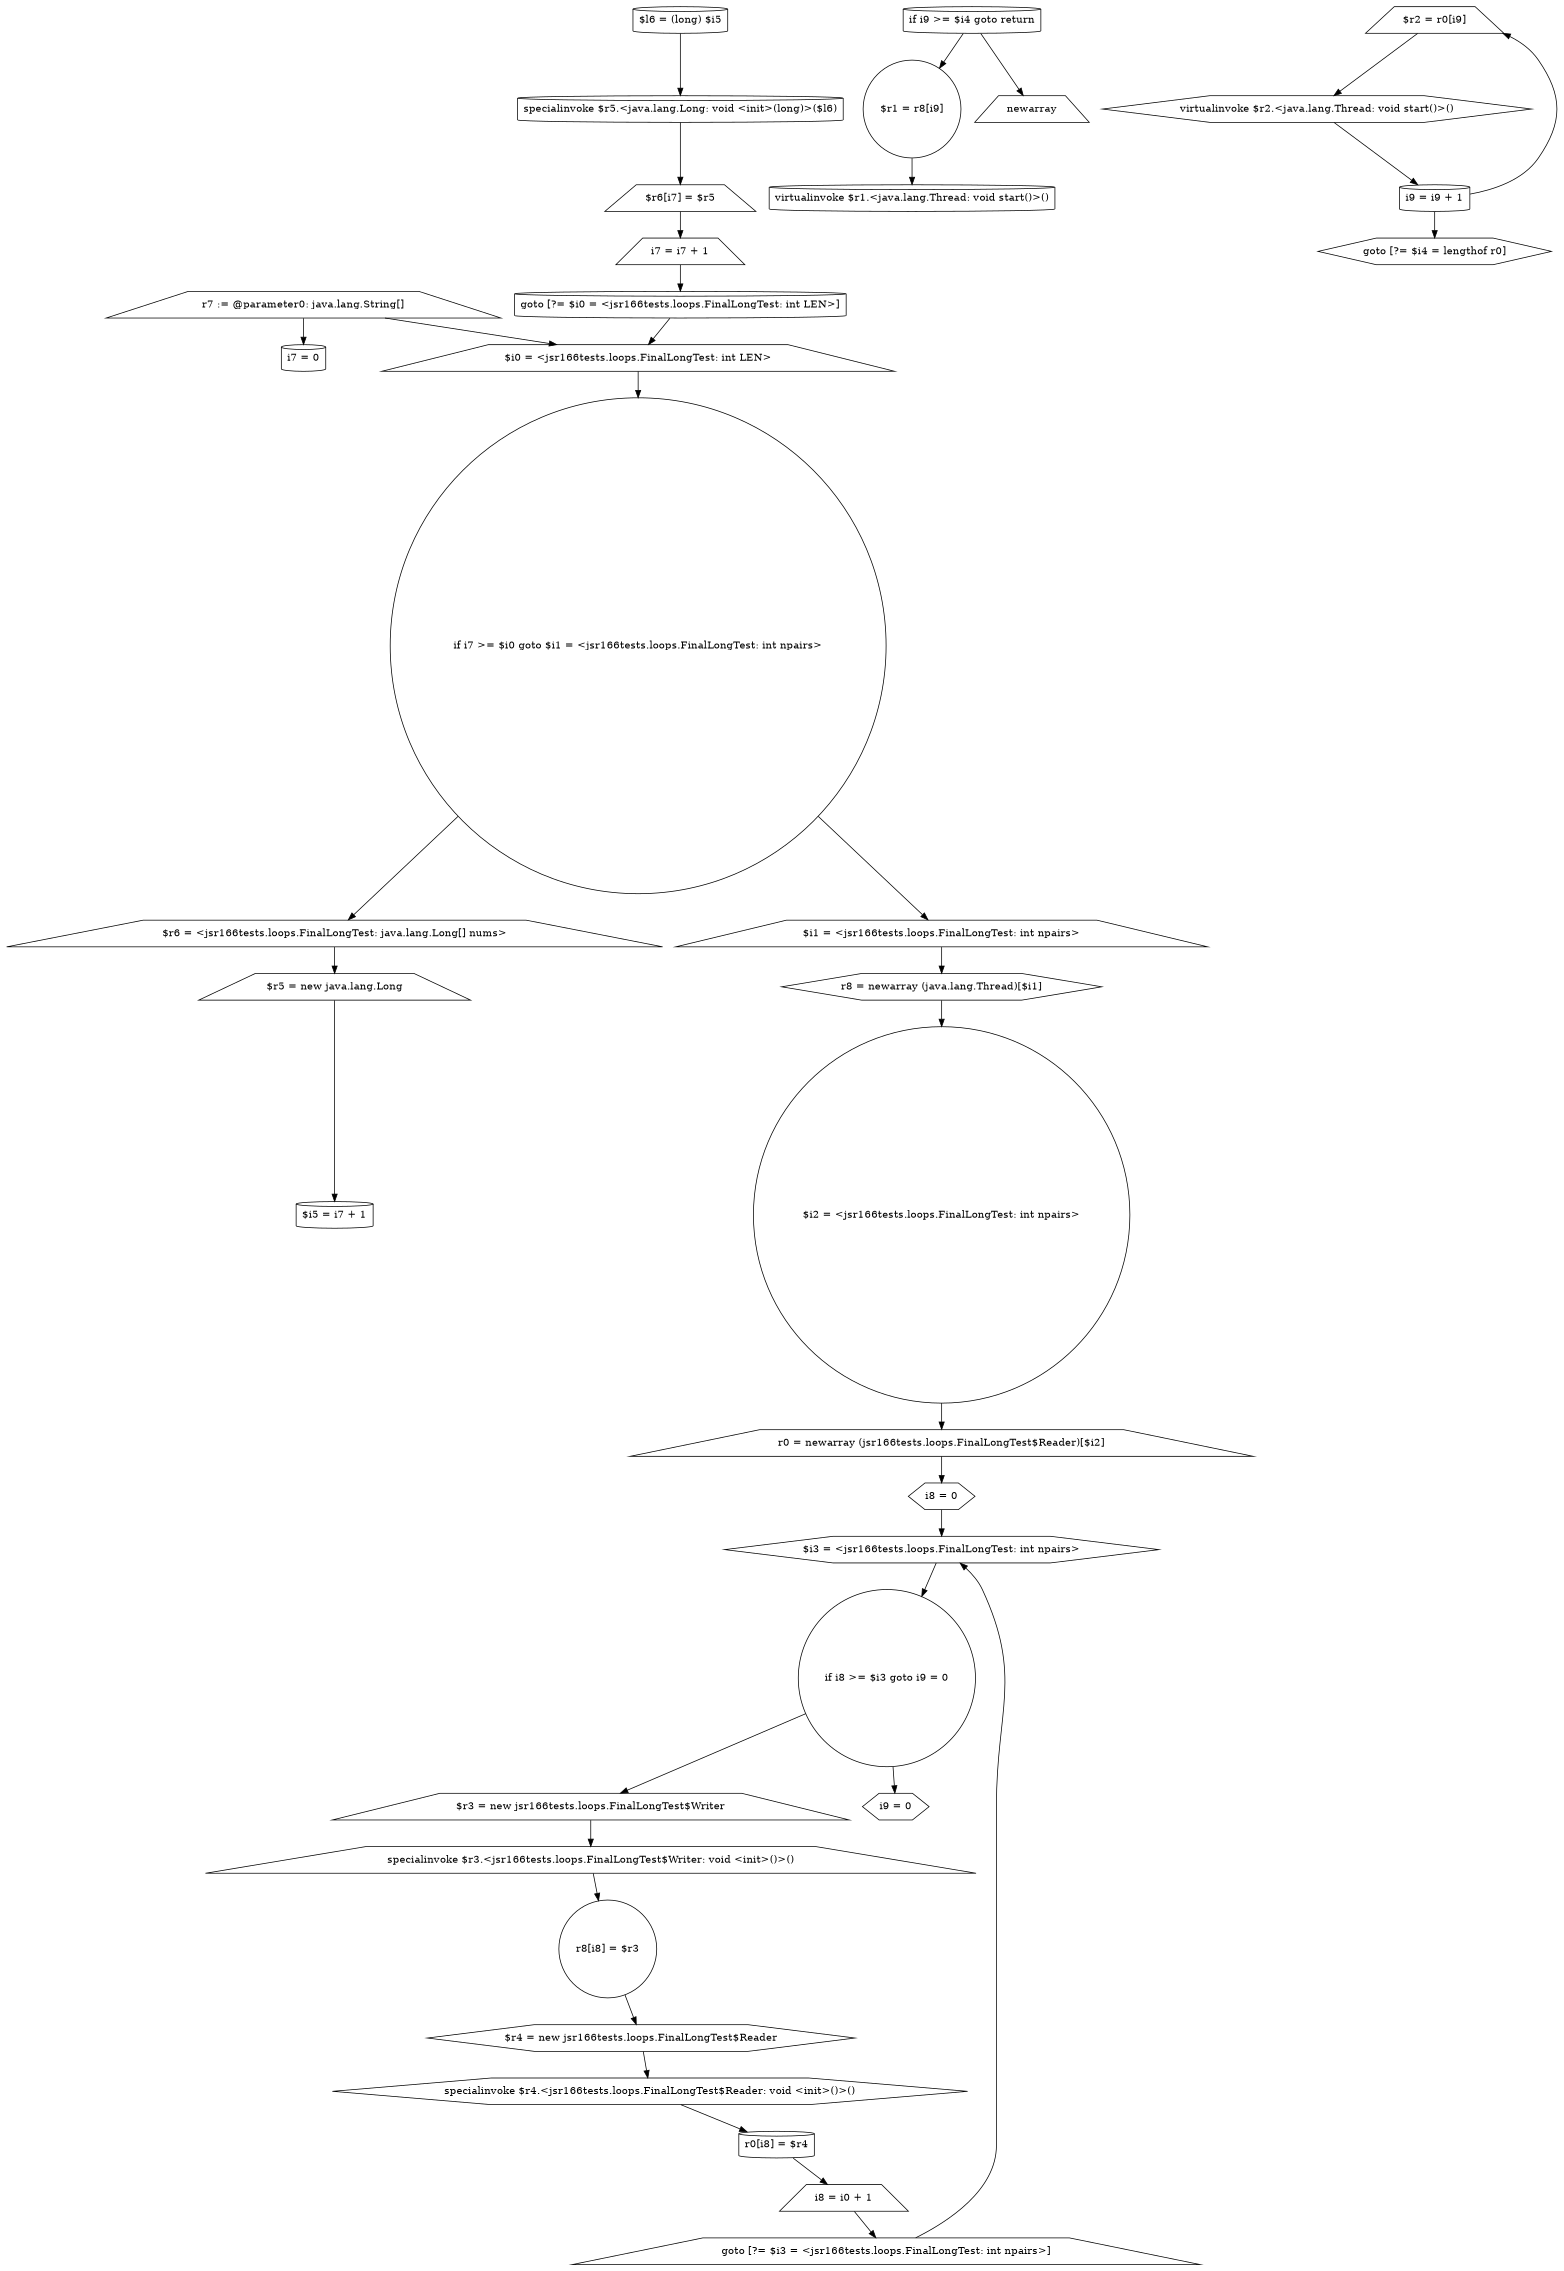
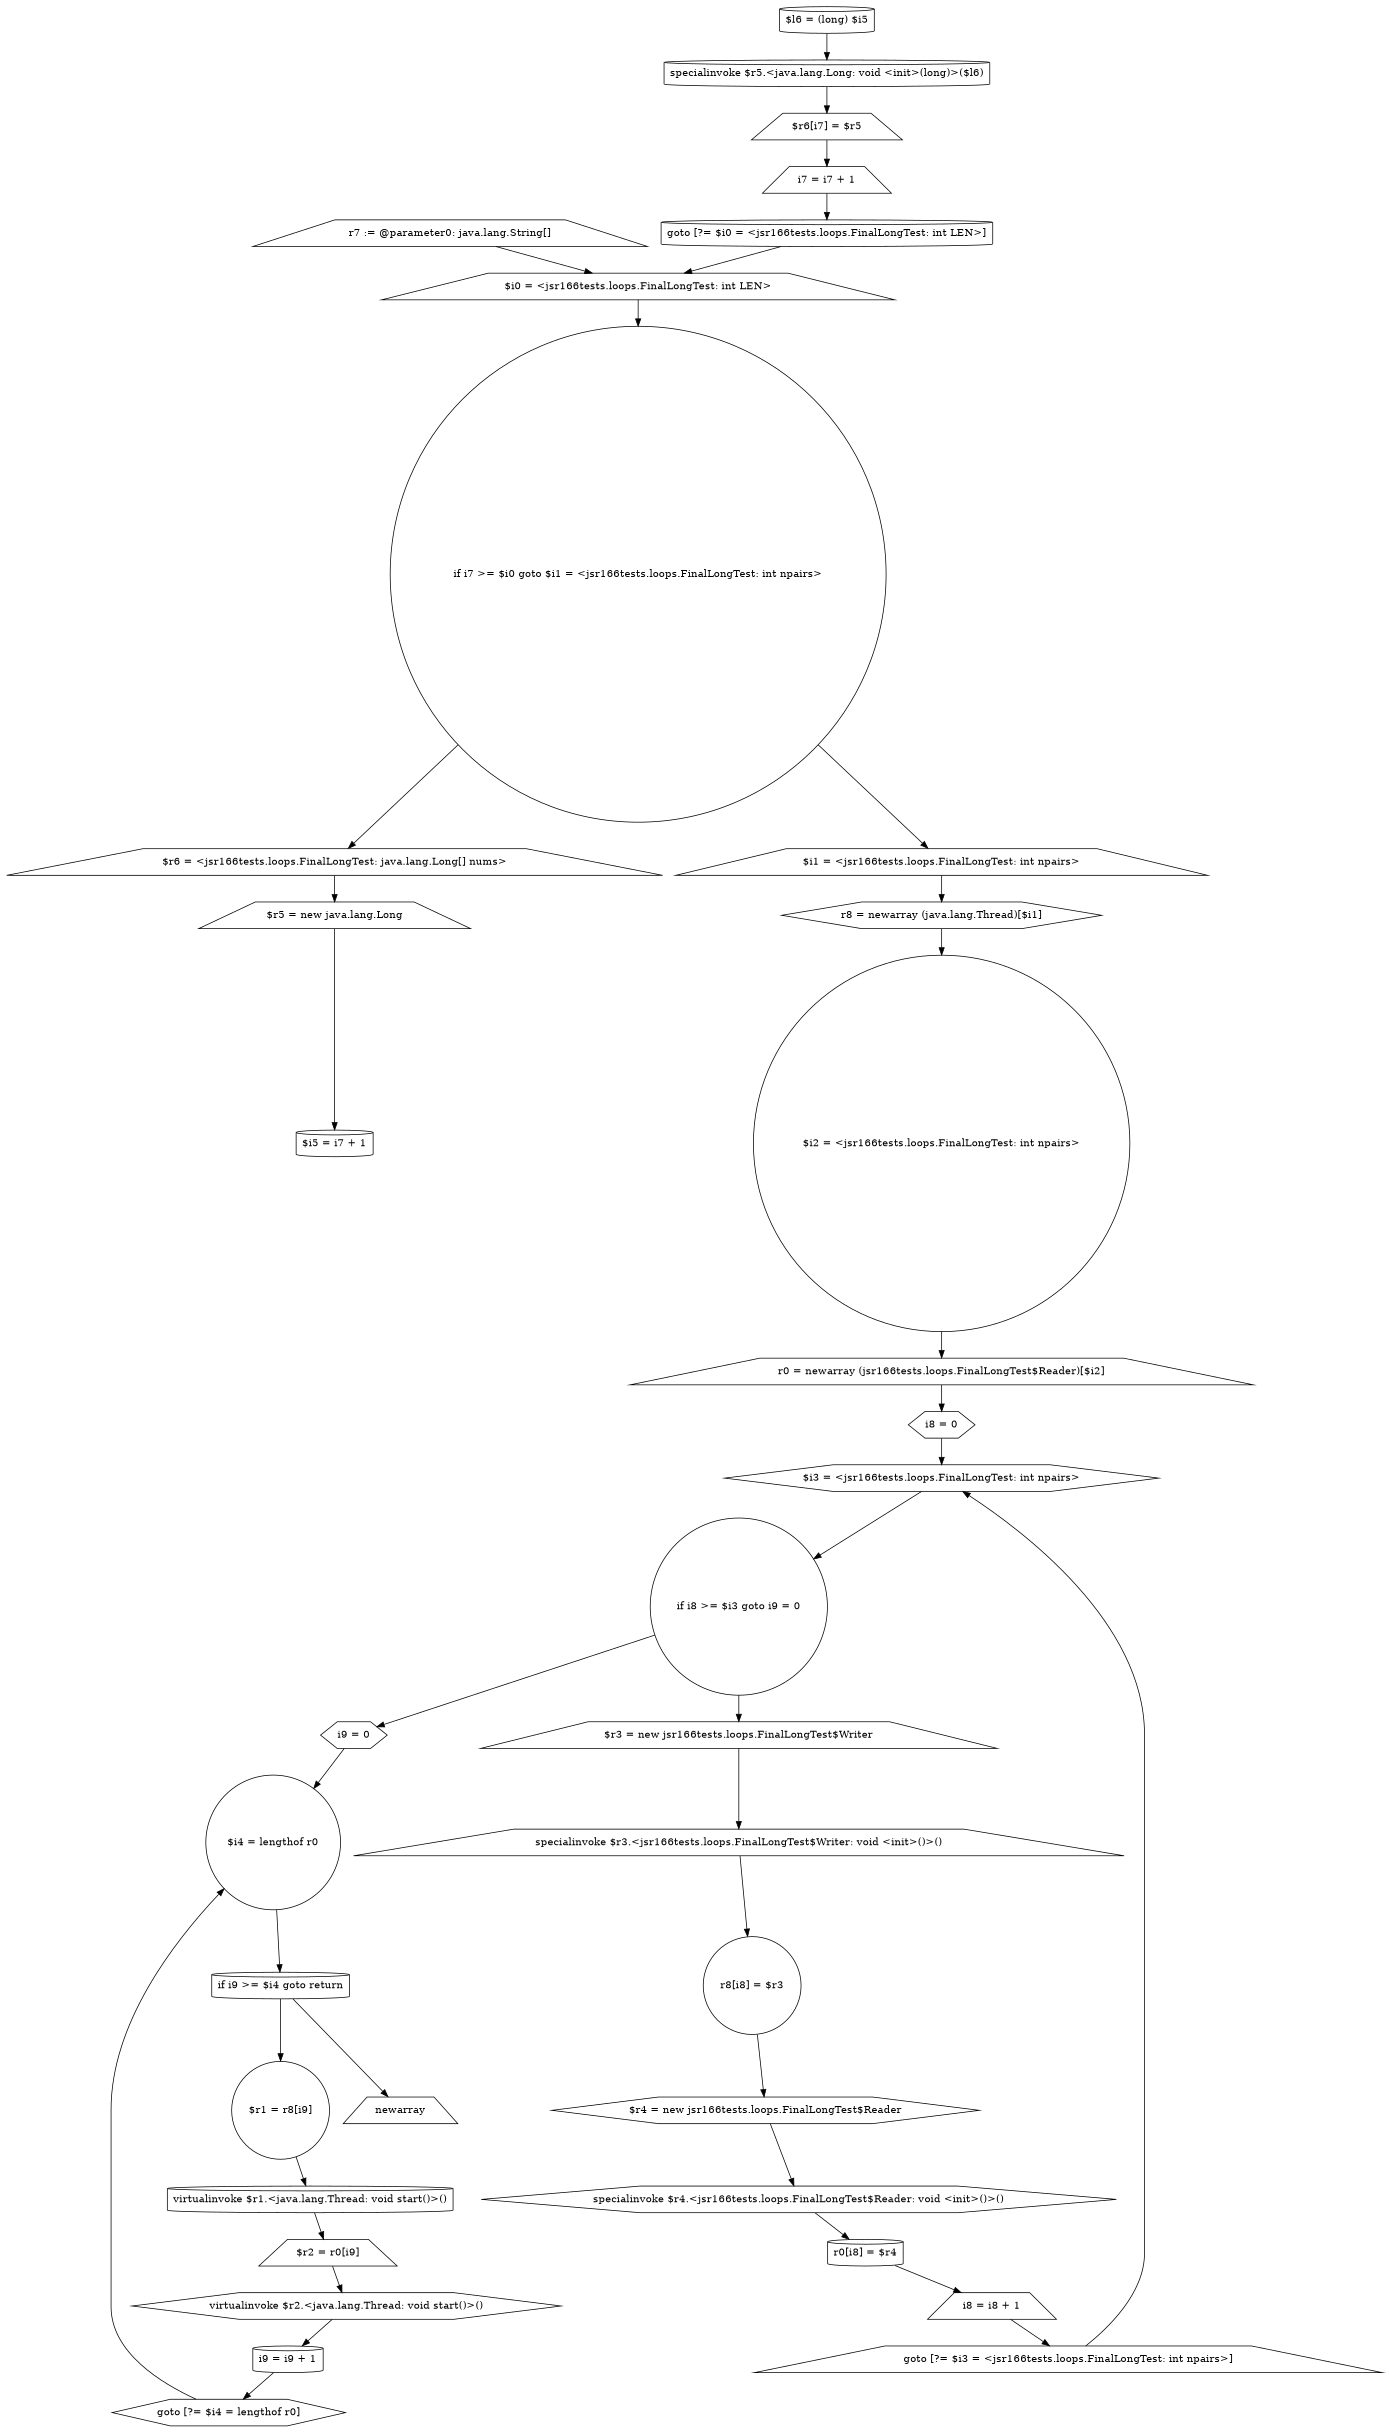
edge "i9 = i9 + 1" -> "$r2 = r0[i9]": now "virtualinvoke $r1.<java.lang.Thread: void start()>()" -> "$r2 = r0[i9]"
node "i7 = 0": removed
node "$i4 = lengthof r0": added
node "i8 = i0 + 1": label "i8 = i0 + 1" -> "i8 = i8 + 1"
